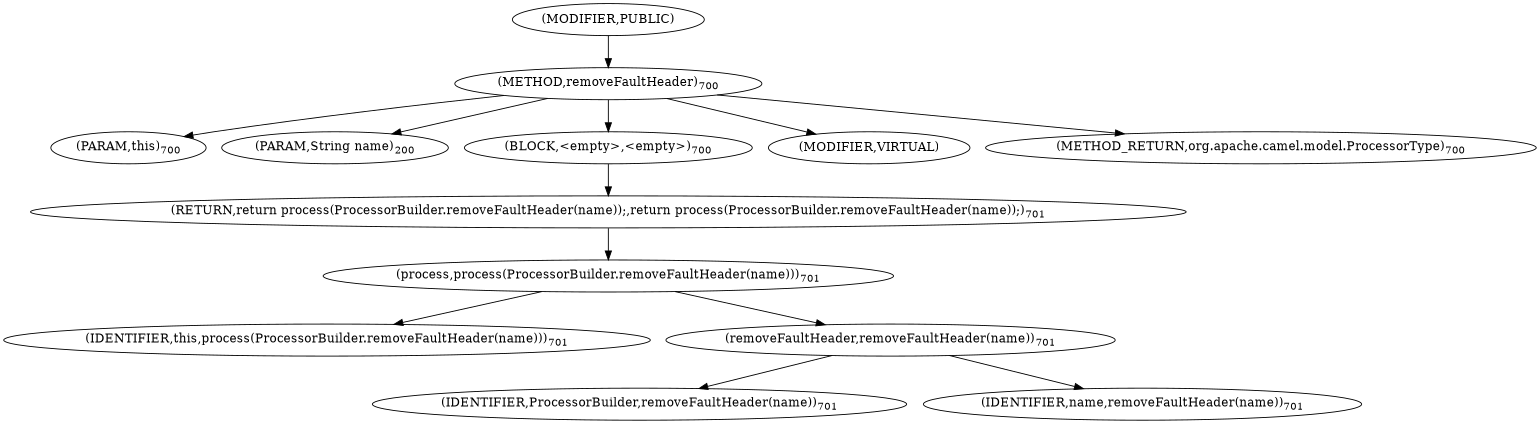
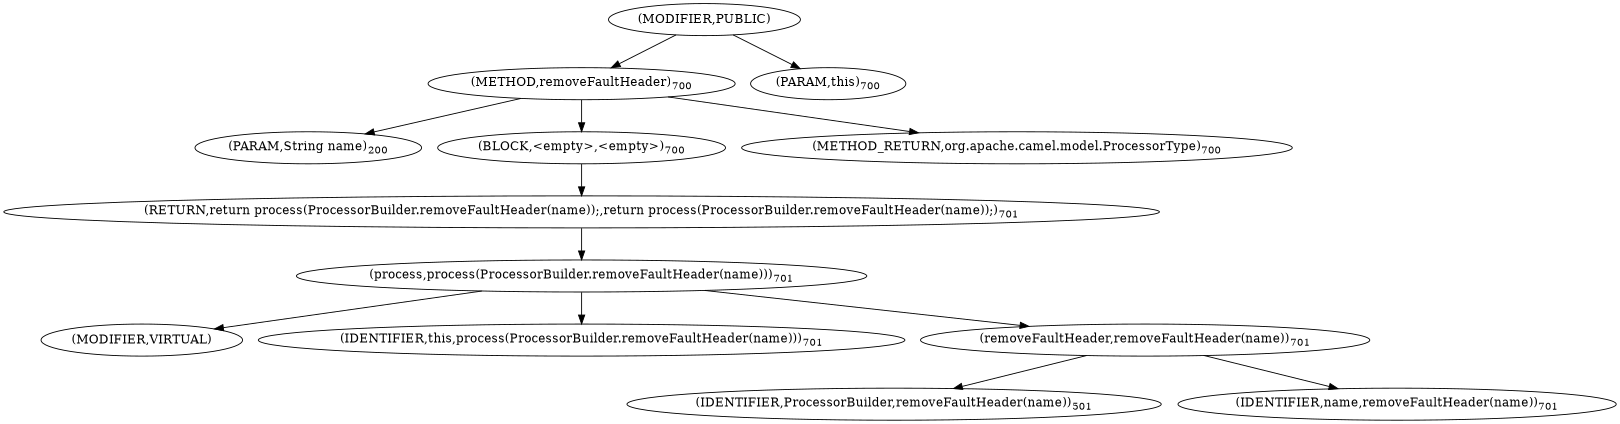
edge "(METHOD,removeFaultHeader)" -> "(PARAM,this)": now "(MODIFIER,PUBLIC)" -> "(PARAM,this)"
edge "(METHOD,removeFaultHeader)" -> "(MODIFIER,VIRTUAL)": now "(process,process(ProcessorBuilder.removeFaultHeader(name)))" -> "(MODIFIER,VIRTUAL)"
node "(IDENTIFIER,ProcessorBuilder,removeFaultHeader(name))": text "701" -> "501"
